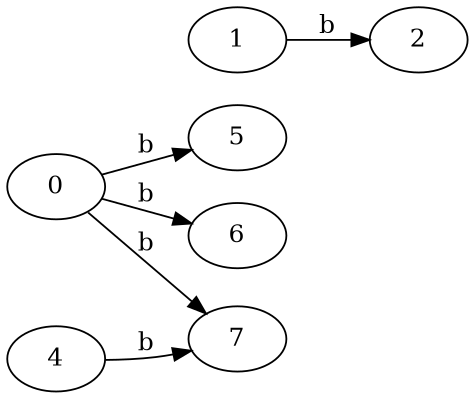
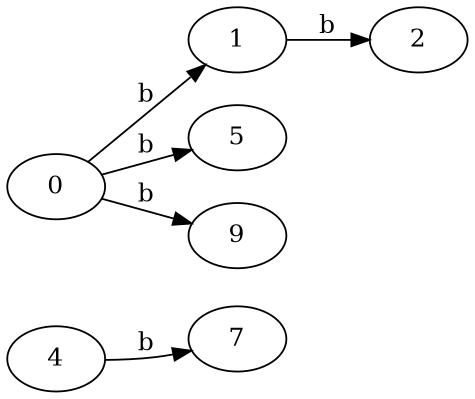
node "6": label "6" -> "9"
edge "0" -> "7": now "0" -> "1"
